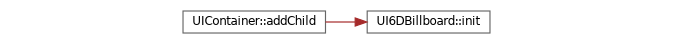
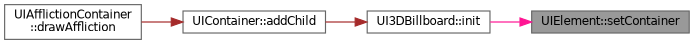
node "UIAfflictionContainer ::drawAffliction": added
node "UI6DBillboard::init": label "UI6DBillboard::init" -> "UI3DBillboard::init"
node "UIElement::setContainer": added
